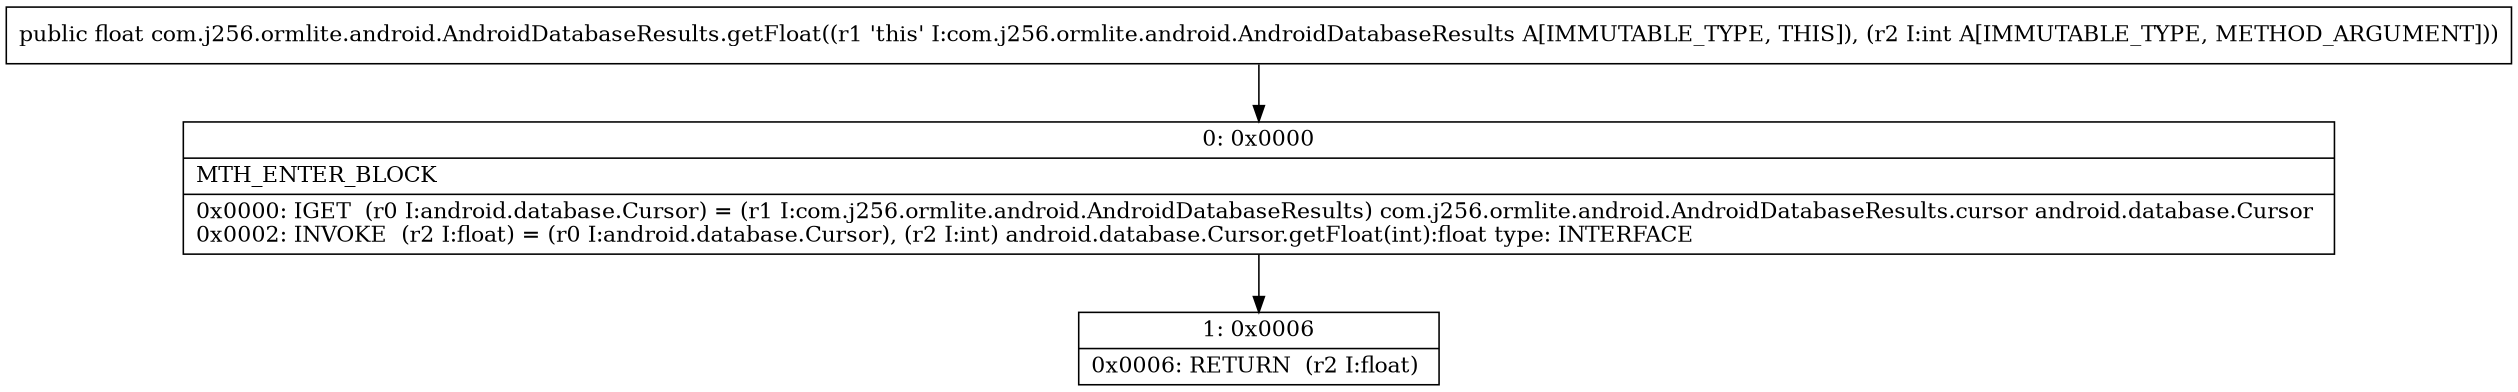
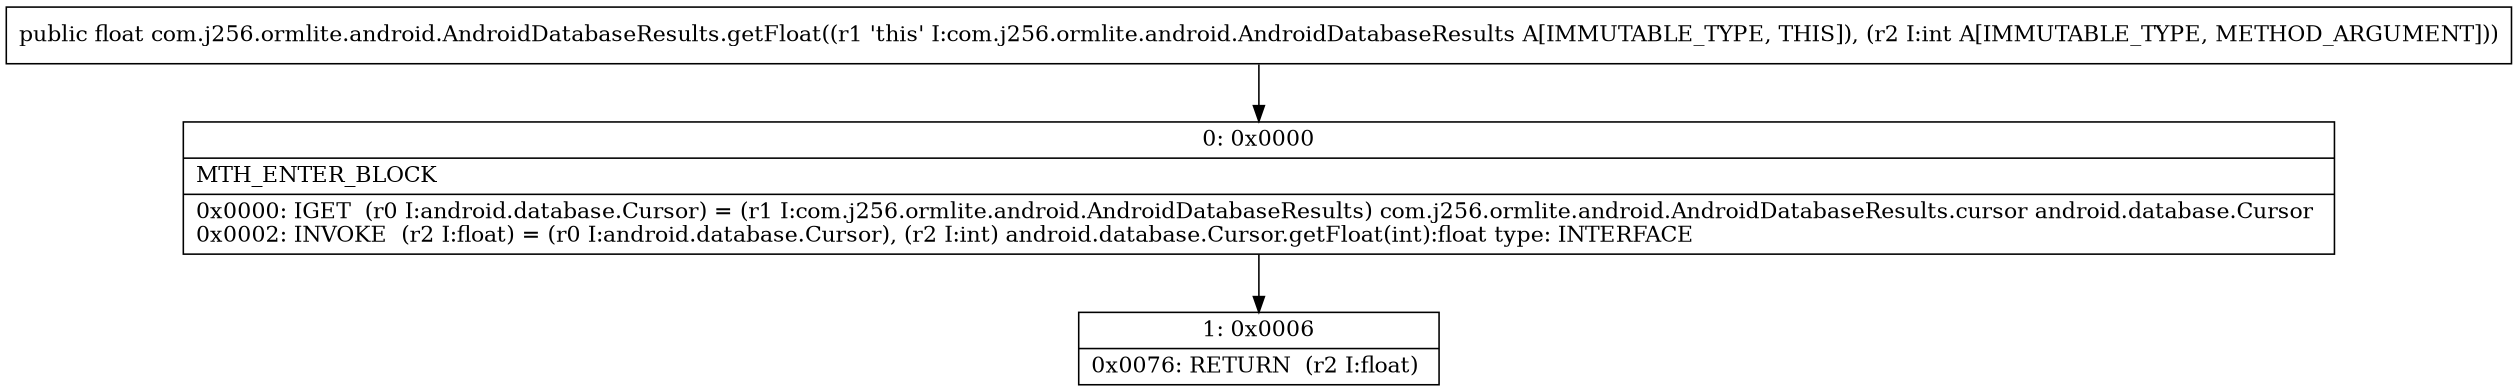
node "1: 0x0006": text "0x0006: RETURN  (r2 I:float)" -> "0x0076: RETURN  (r2 I:float)"
